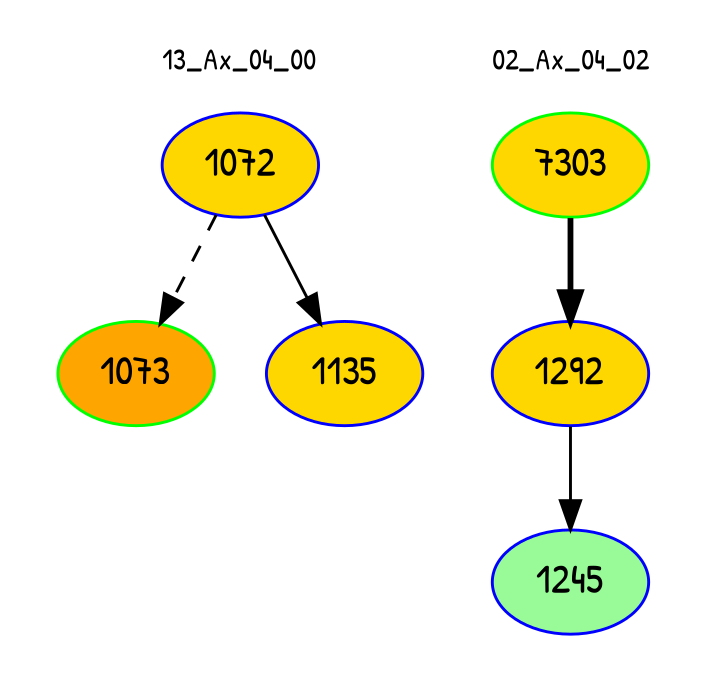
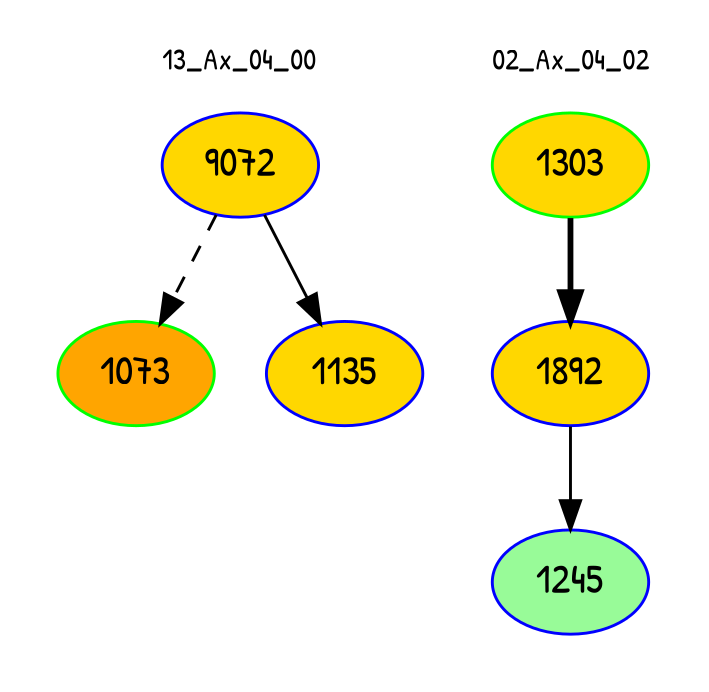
node "1072": label "1072" -> "9072"
node "7303": label "7303" -> "1303"
node "1292": label "1292" -> "1892"
